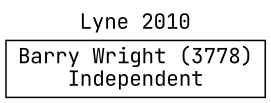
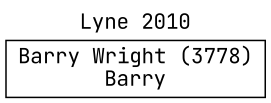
node "Barry Wright (3778) Independent": label "Barry Wright (3778) Independent" -> "Barry Wright (3778) Barry"
